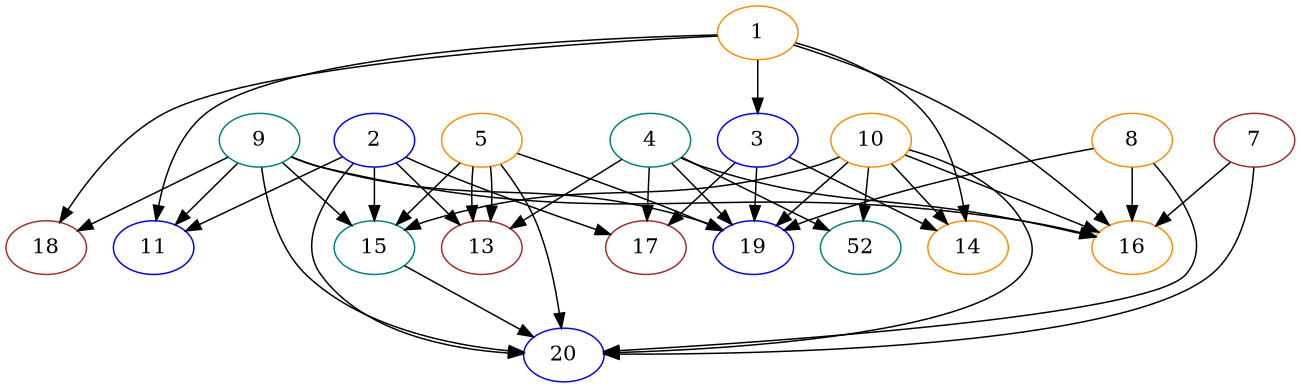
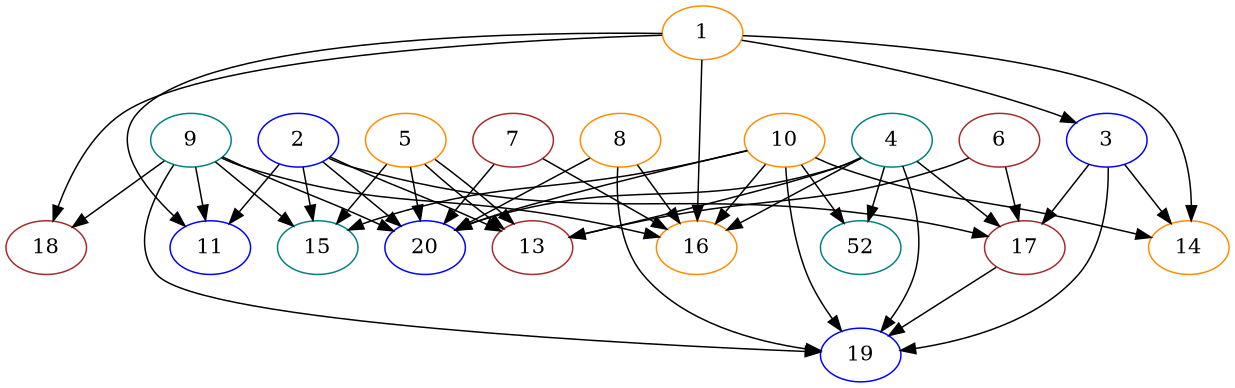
node "6": added
edge "5" -> "19": now "17" -> "19"
edge "15" -> "20": now "4" -> "20"
